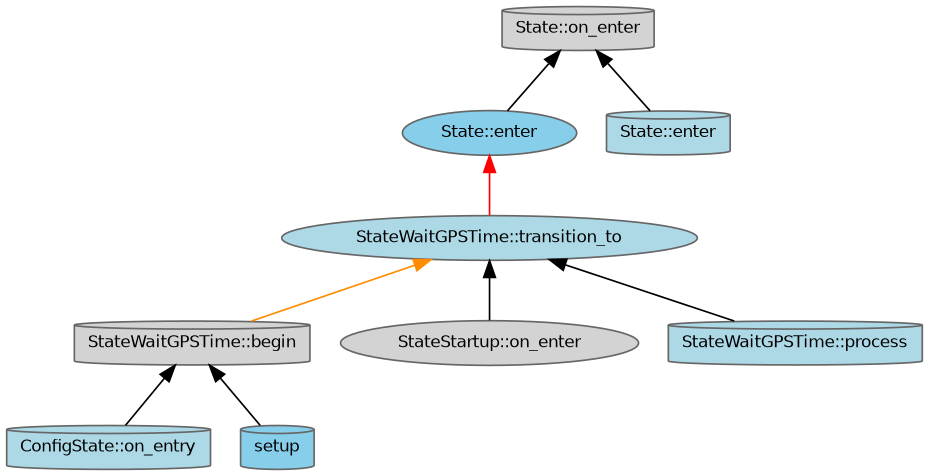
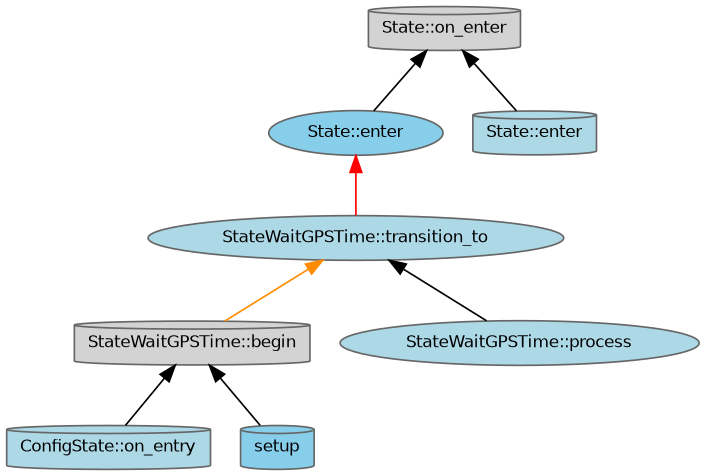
node "StateStartup::on_enter": removed
node "StateWaitGPSTime::process": shape cylinder -> ellipse
